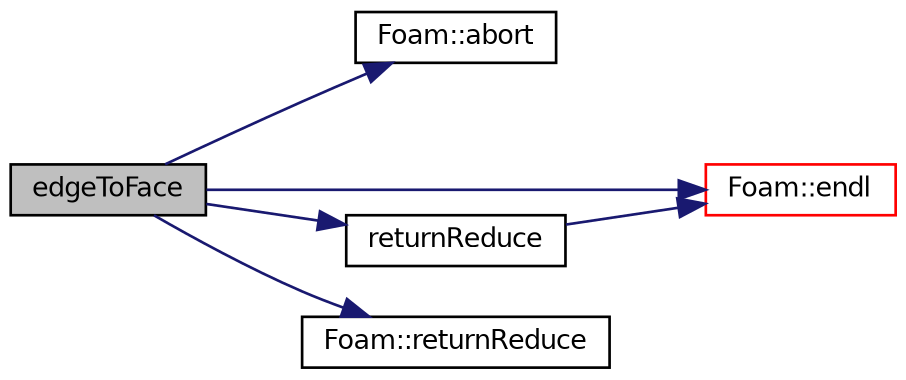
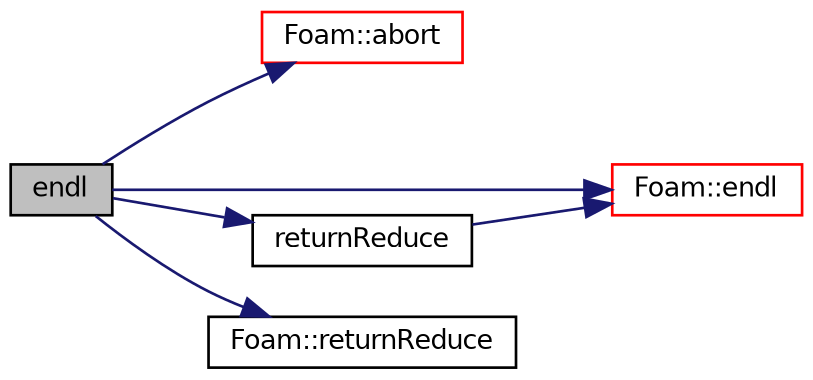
node "Foam::abort": color black -> red
node "edgeToFace": label "edgeToFace" -> "endl"
